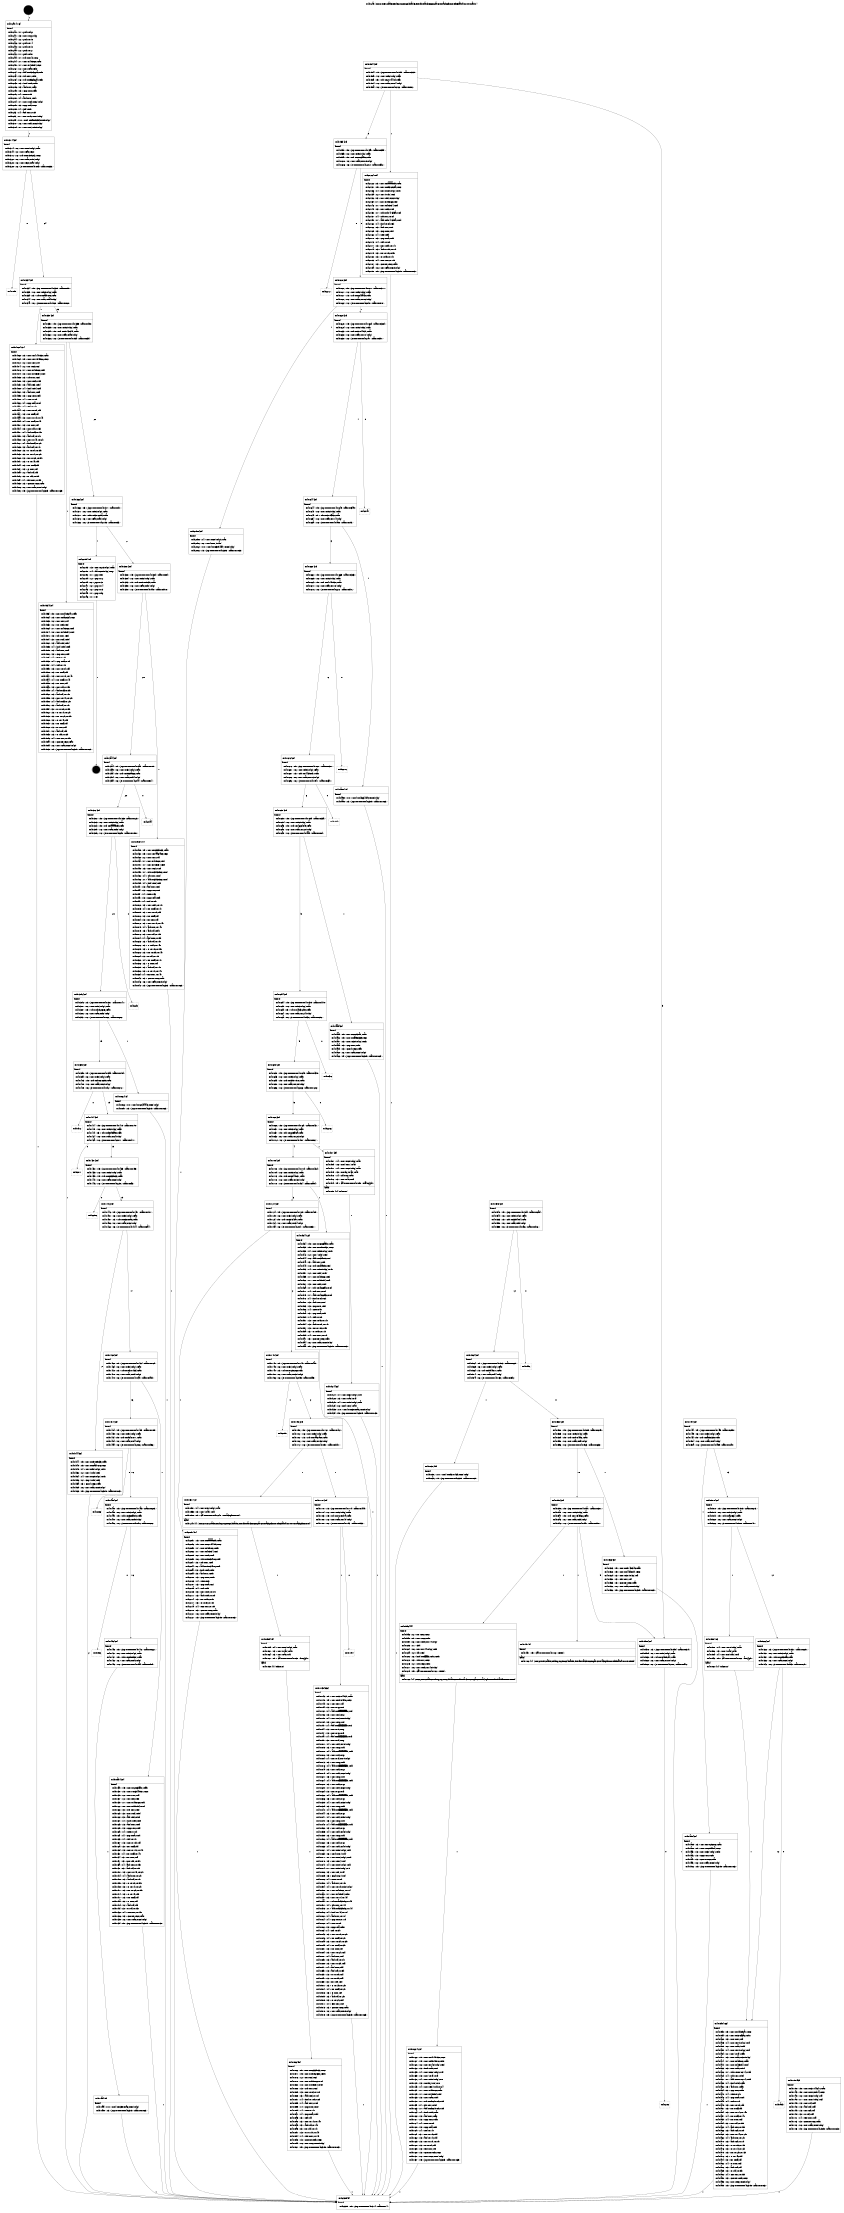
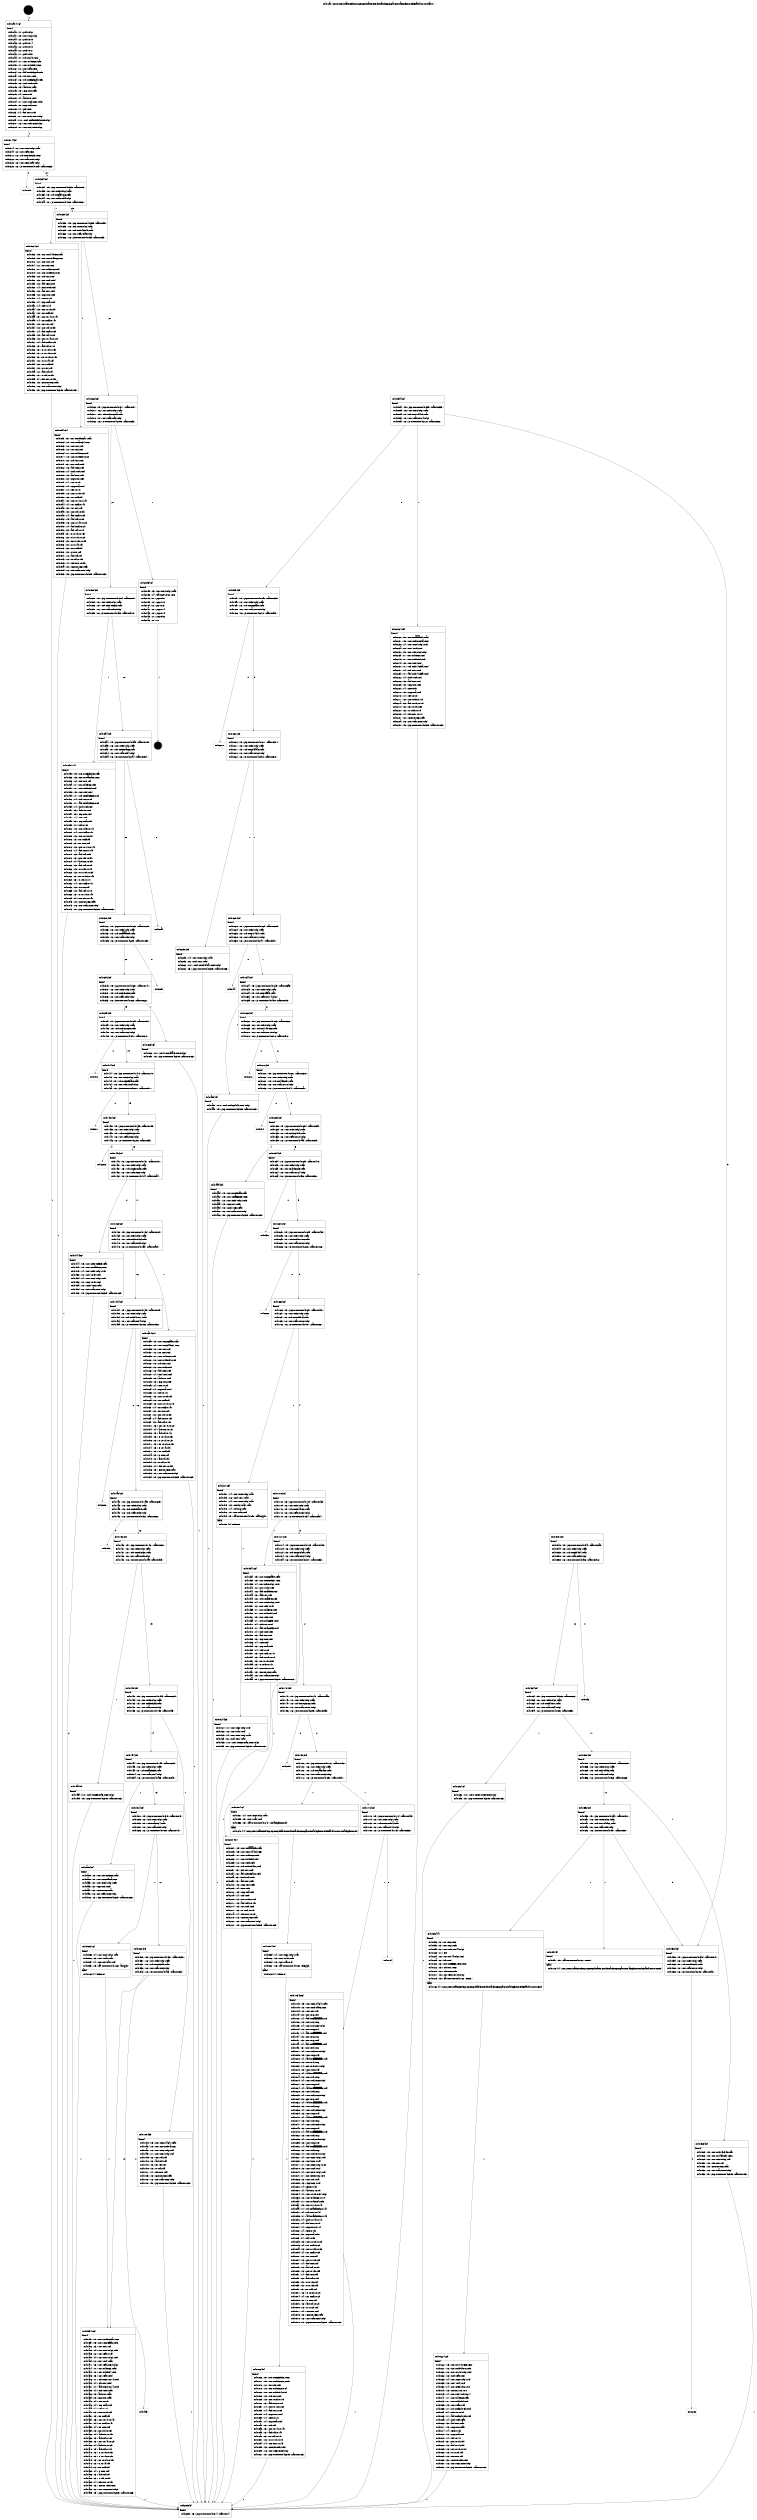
node "0x4014d8 [28]": added
